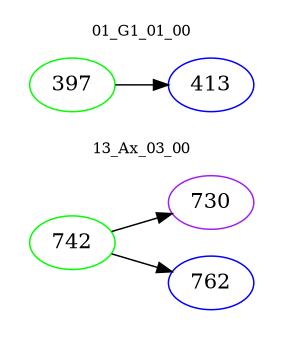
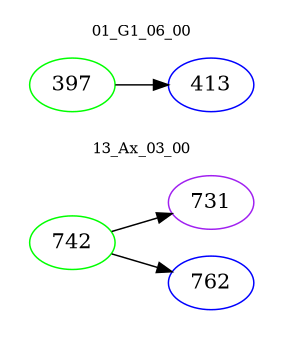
cluster "01_G1_01_00": label "01_G1_01_00" -> "01_G1_06_00"
node "730": label "730" -> "731"
